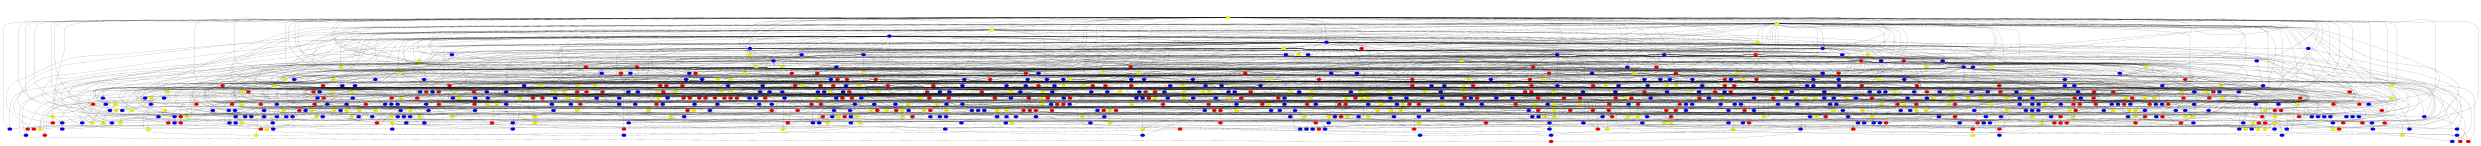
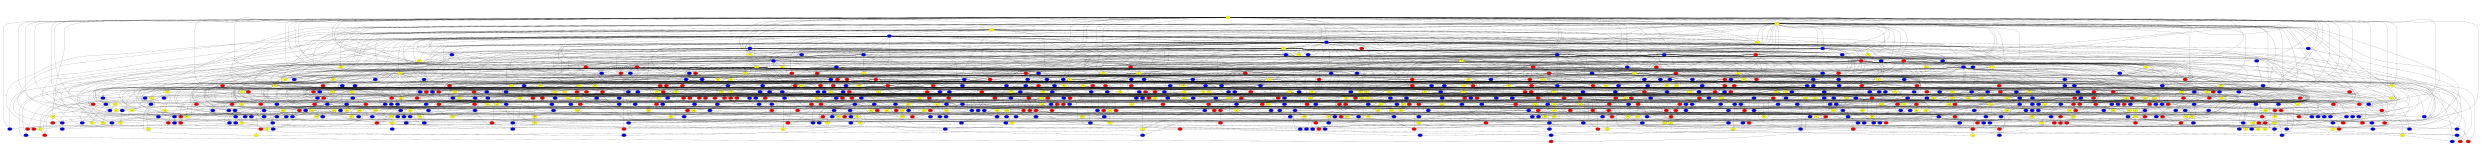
node "677": added
